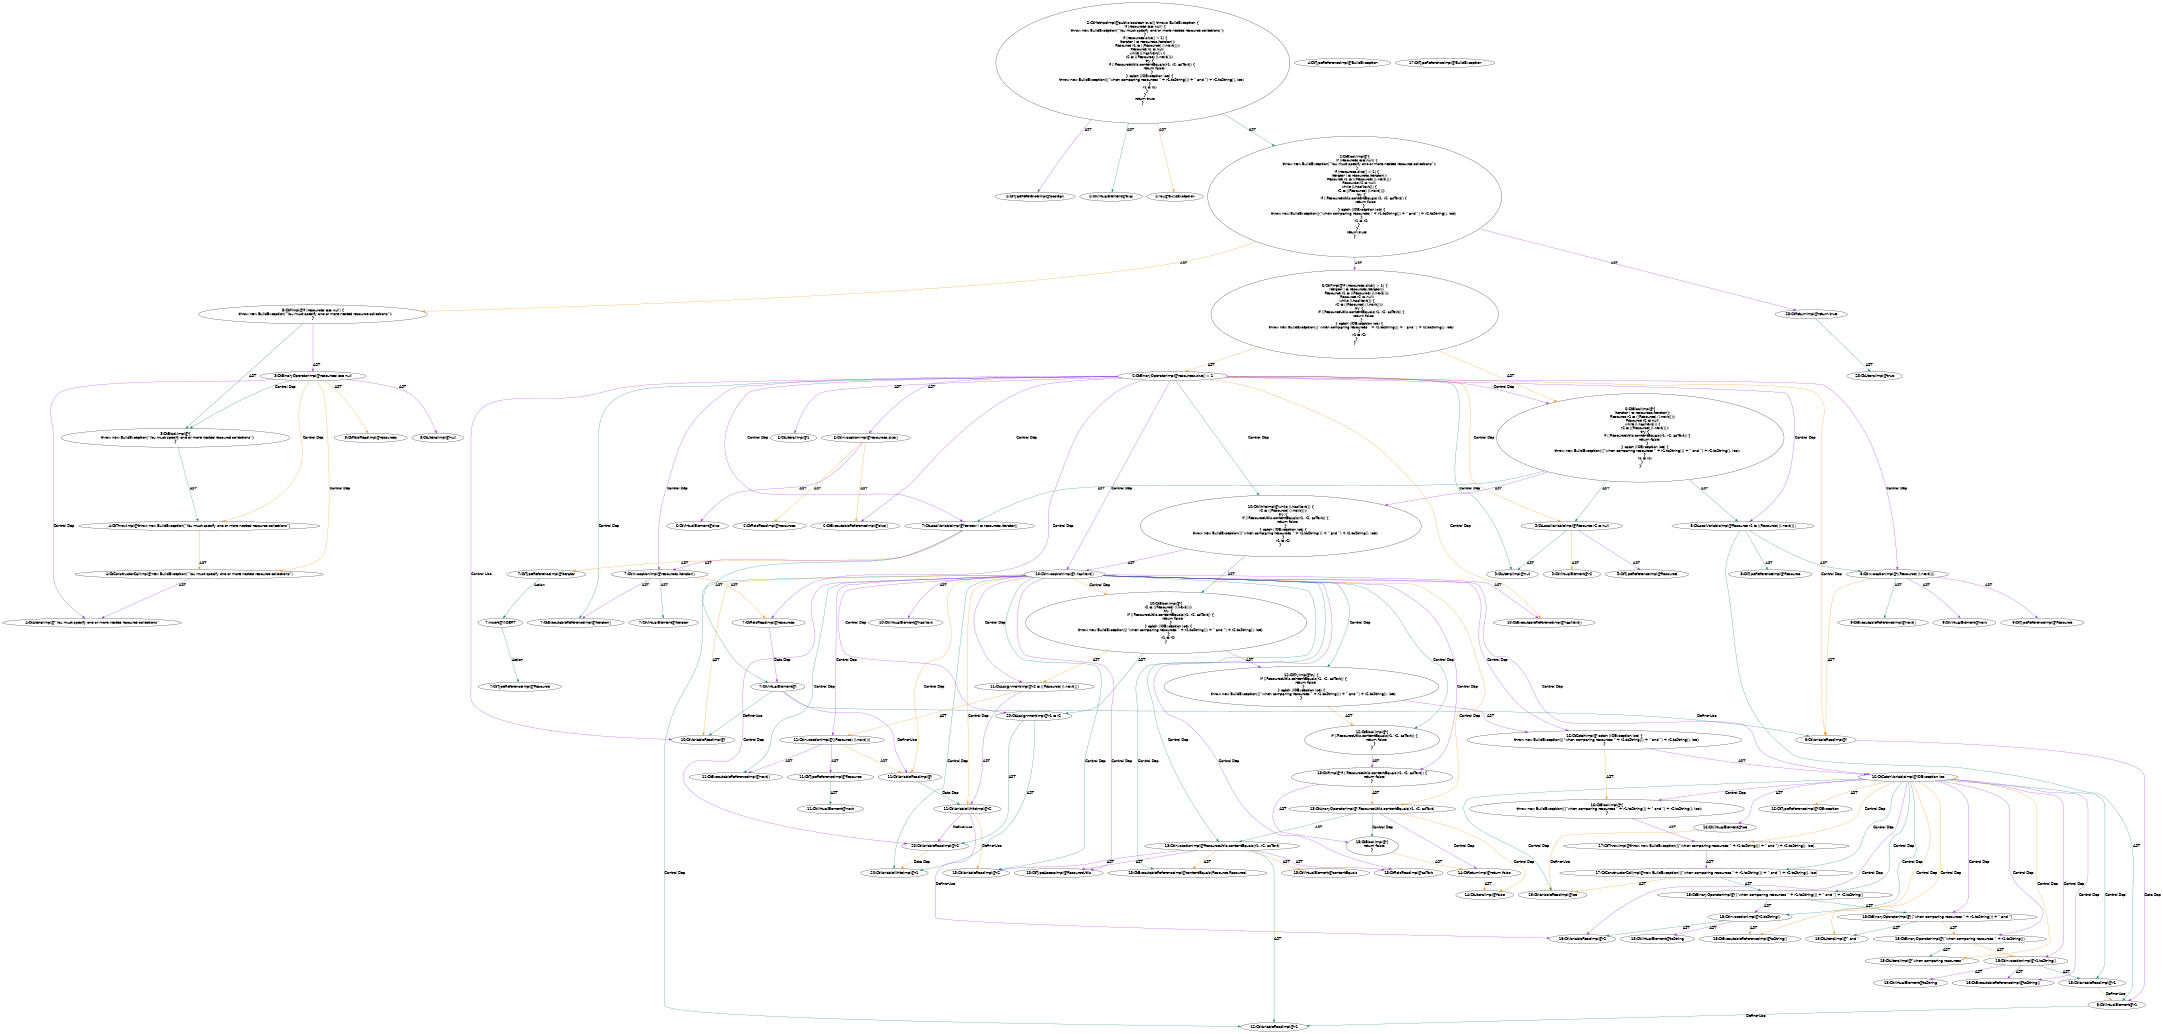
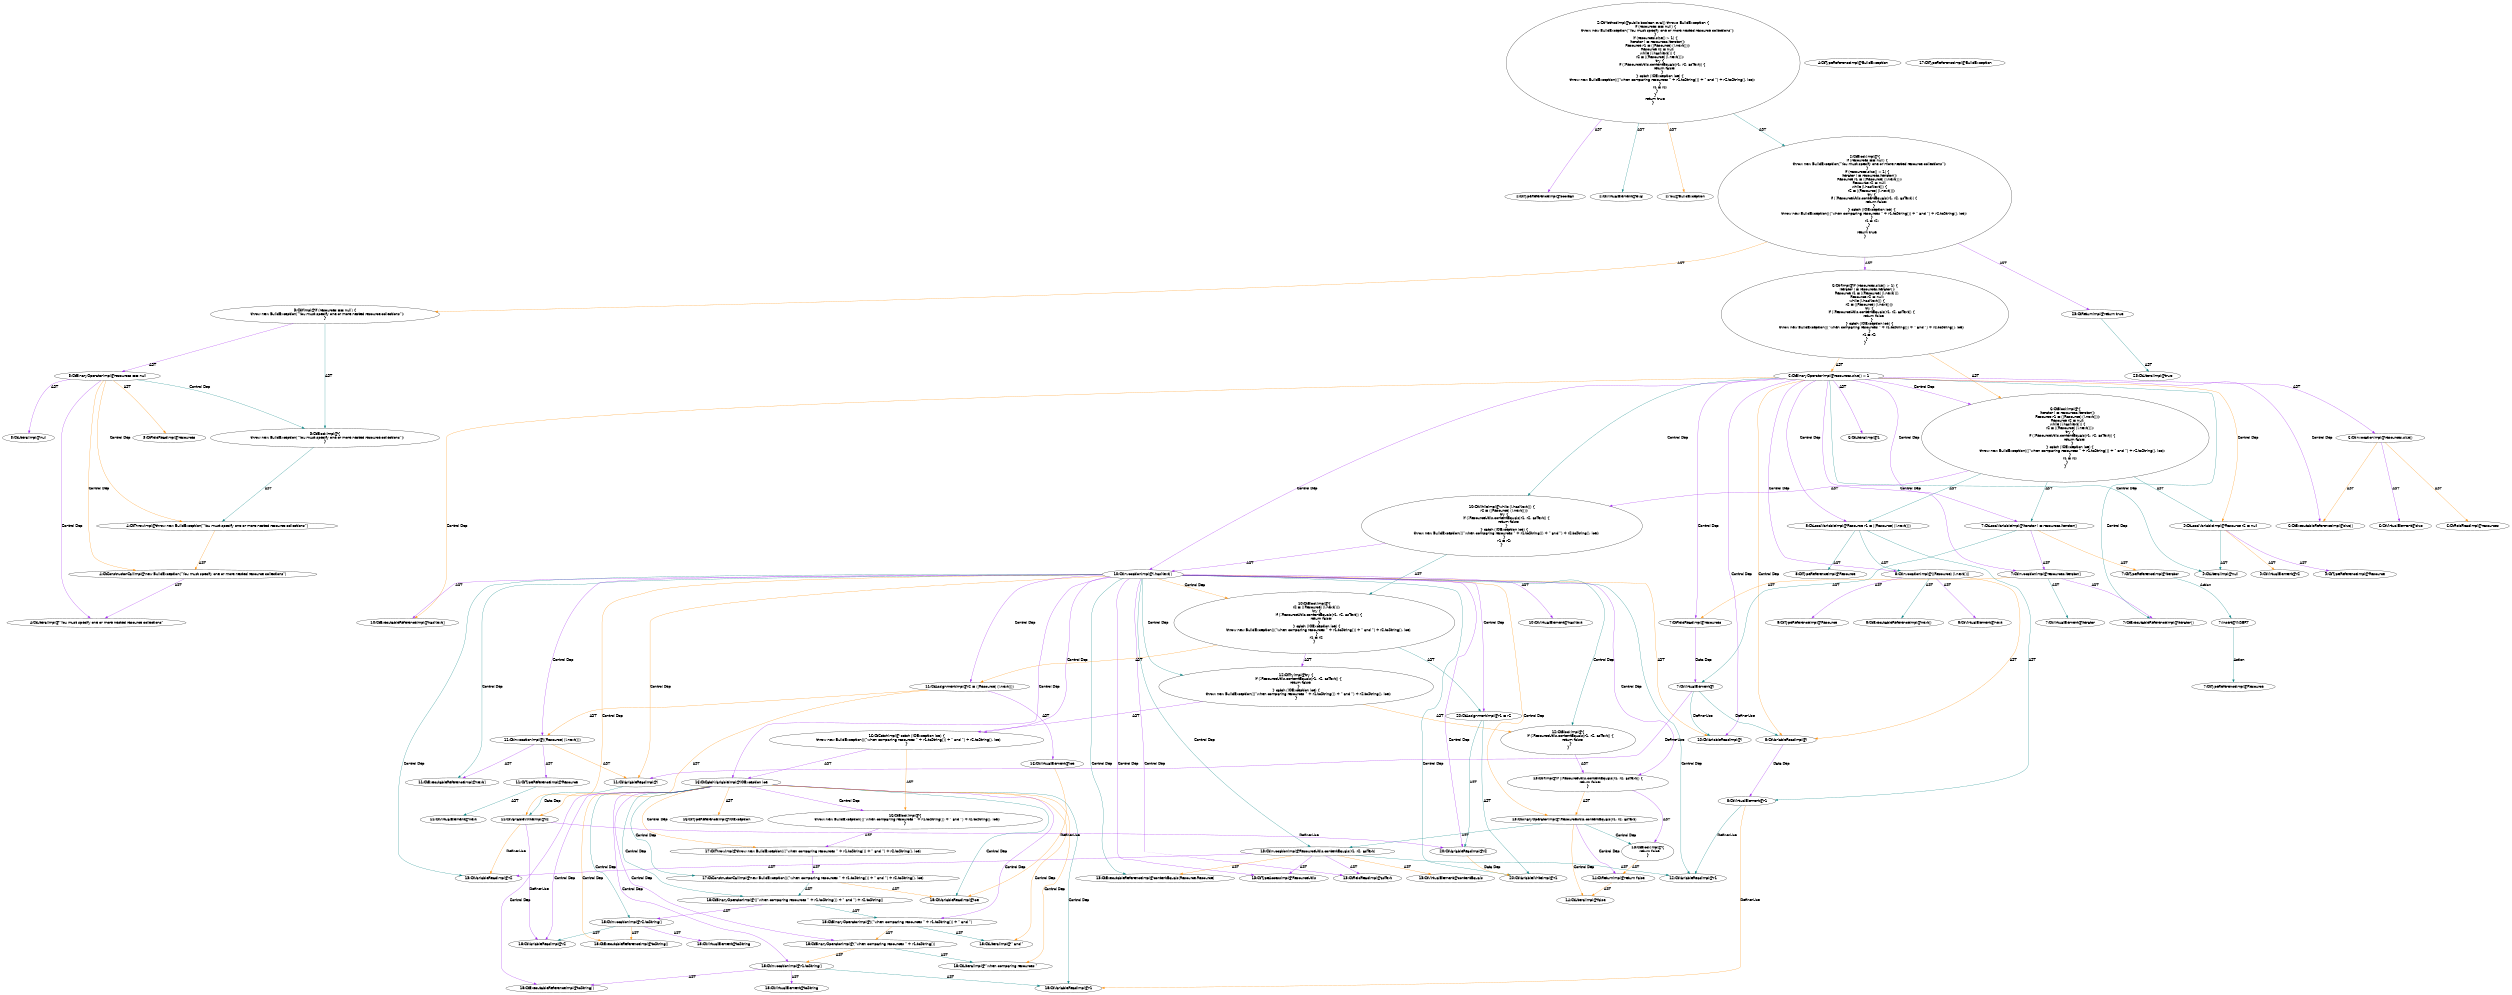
edge "6:CtBinaryOperatorImpl@resources.size() > 1" -> "10:CtVariableReadImpl@i": label "Control Use" -> "Control Dep"
edge "11:CtAssignmentImpl@r2 = ((Resource) (i.next()))" -> "11:CtVariableWriteImpl@r2": color purple -> darkorange
edge "16:CtCatchVariableImpl@IOException ioe" -> "16:CtVirtualElement@ioe": now "11:CtAssignmentImpl@r2 = ((Resource) (i.next()))" -> "16:CtVirtualElement@ioe"
edge "18:CtVariableReadImpl@r1" -> "8:CtVirtualElement@r1": reversed
